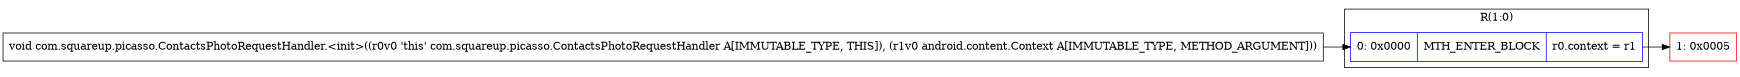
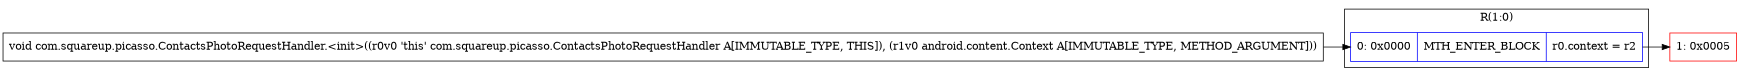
node "0: 0x0000": text "r0.context = r1" -> "r0.context = r2"
